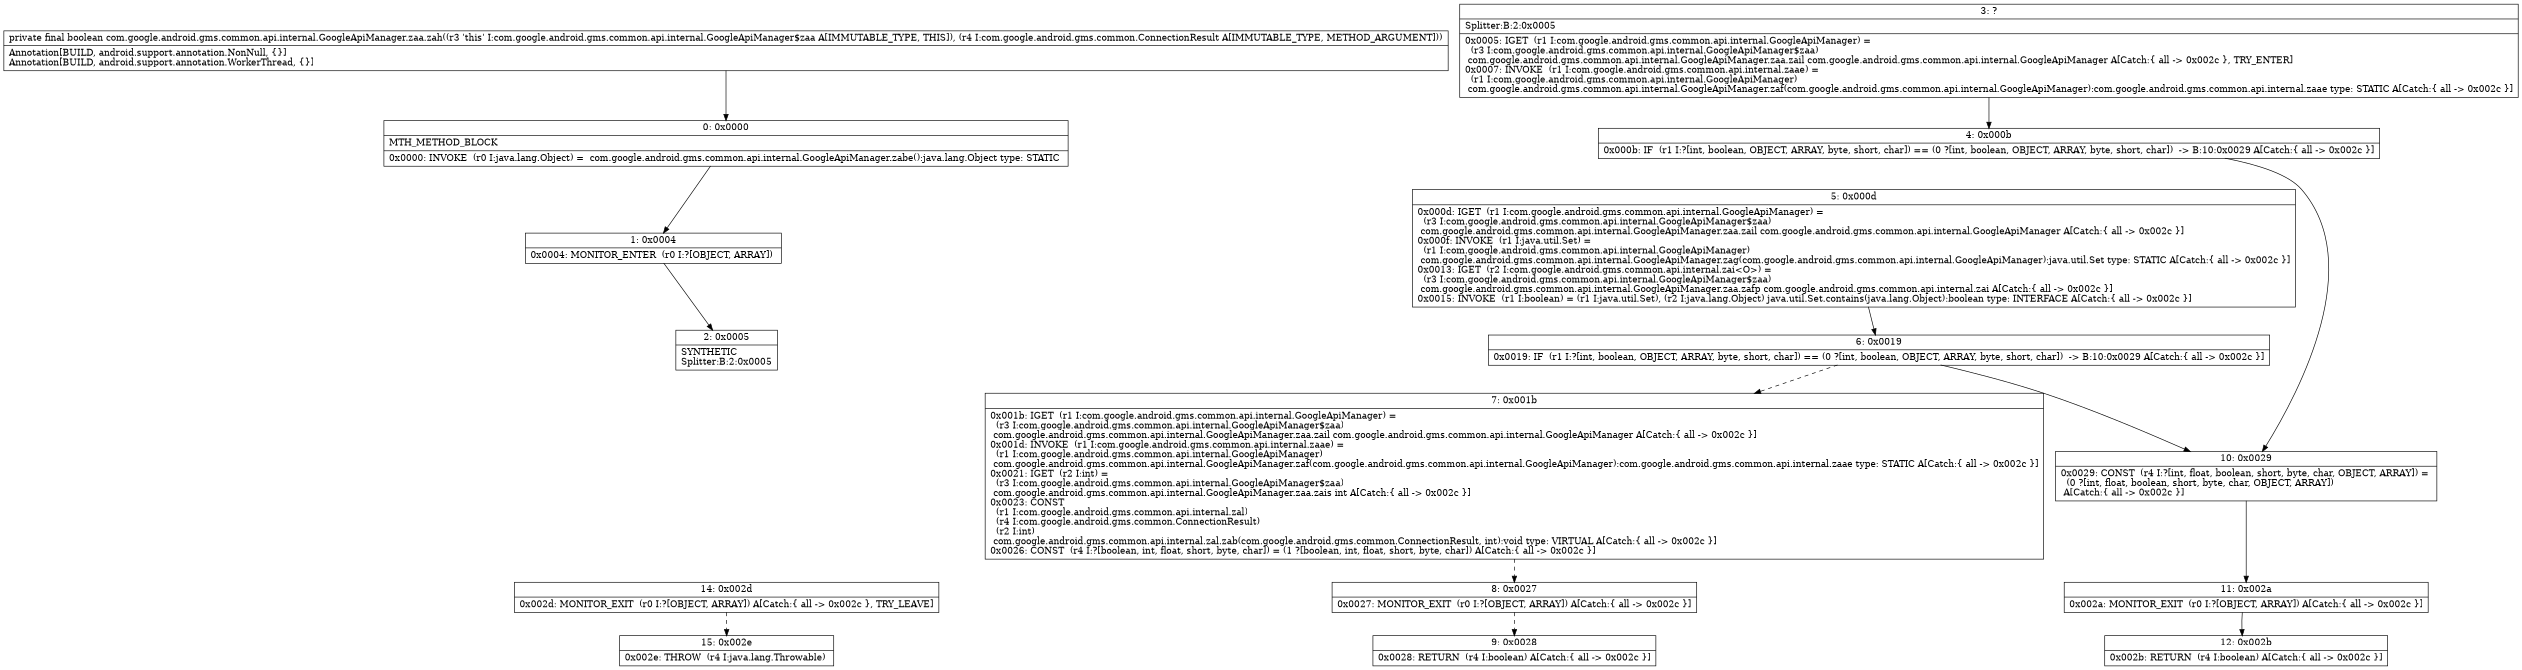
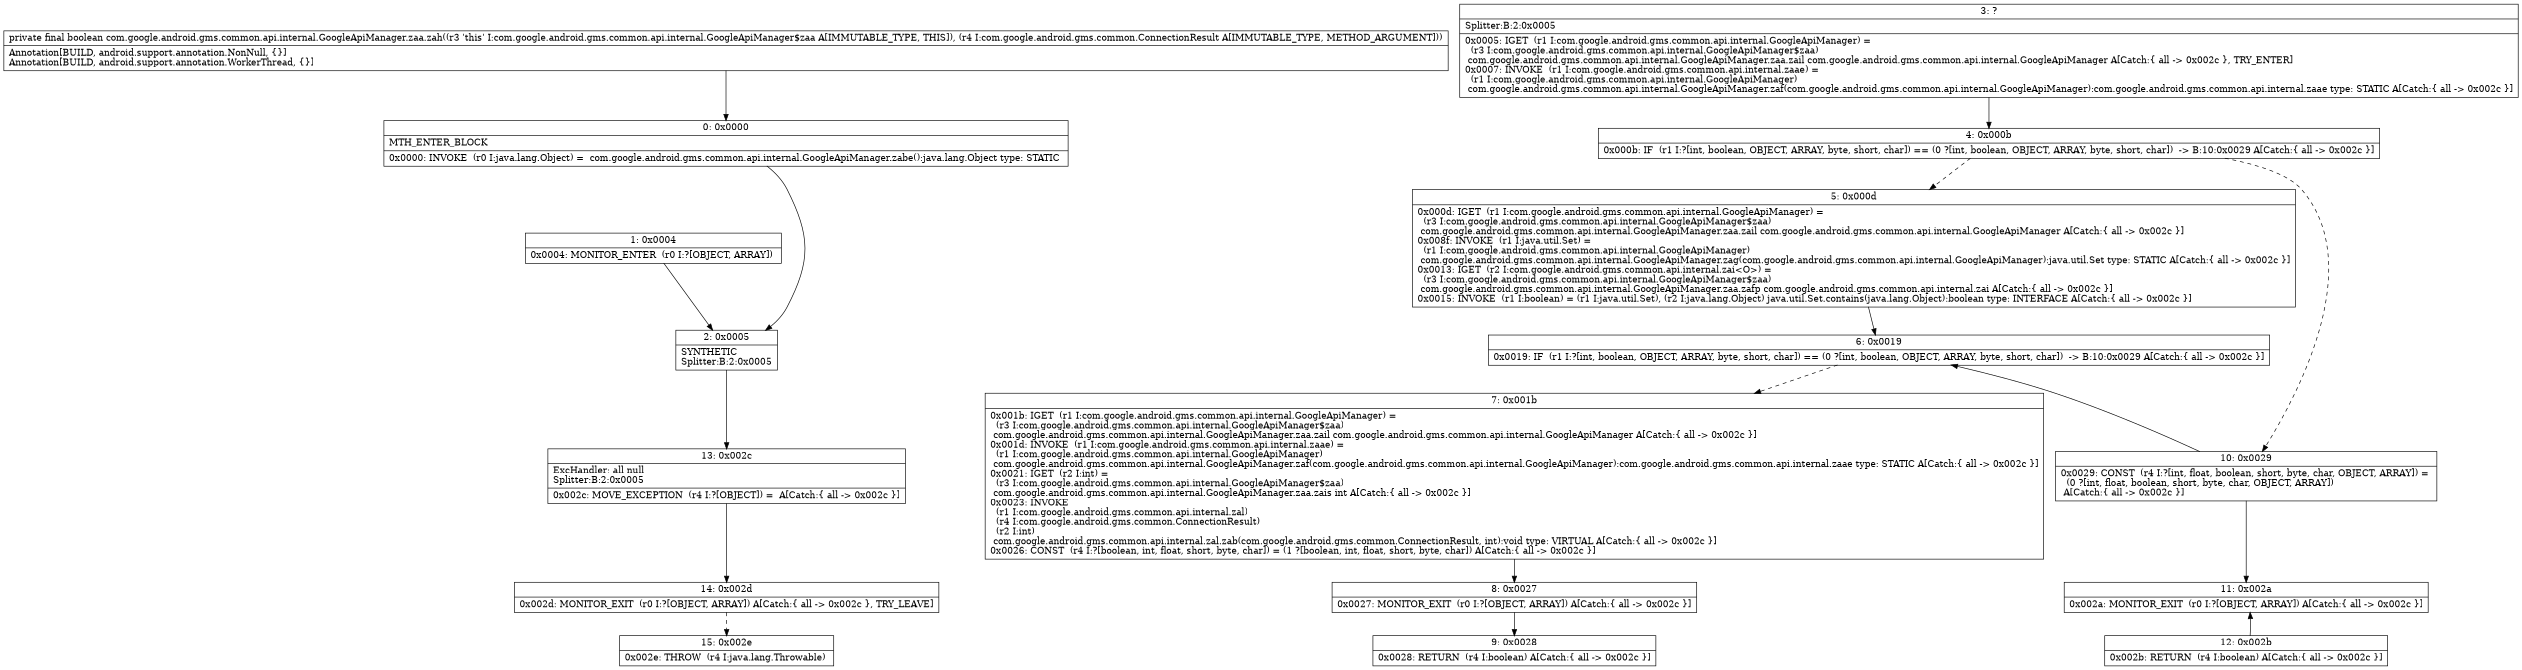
node "0: 0x0000": text "MTH_METHOD_BLOCK" -> "MTH_ENTER_BLOCK"
edge "4: 0x000b" -> "5: 0x000d": added
edge "0: 0x0000" -> "1: 0x0004": now "0: 0x0000" -> "2: 0x0005"
node "5: 0x000d": text "0x000f: INVOKE  (r1 I:java.util.Set) =" -> "0x008f: INVOKE  (r1 I:java.util.Set) ="
edge "4: 0x000b" -> "10: 0x0029": style solid -> dashed
edge "6: 0x0019" -> "10: 0x0029": reversed
node "13: 0x002c": added
node "7: 0x001b": text "0x0023: CONST" -> "0x0023: INVOKE"
edge "7: 0x001b" -> "8: 0x0027": style dashed -> solid
edge "8: 0x0027" -> "9: 0x0028": style dashed -> solid
edge "11: 0x002a" -> "12: 0x002b": reversed
